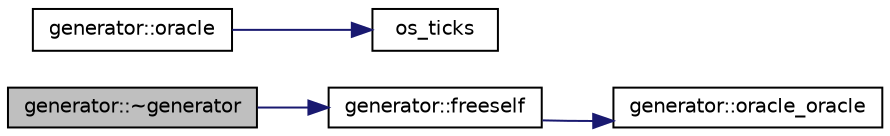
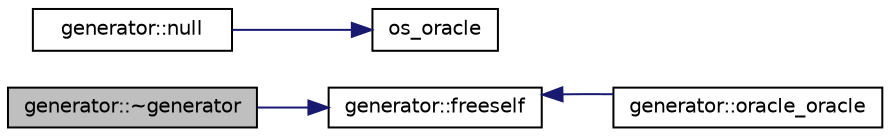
node "generator::oracle": label "generator::oracle" -> "generator::null"
node "os_ticks": label "os_ticks" -> "os_oracle"
edge "generator::freeself" -> "generator::oracle_oracle": reversed
